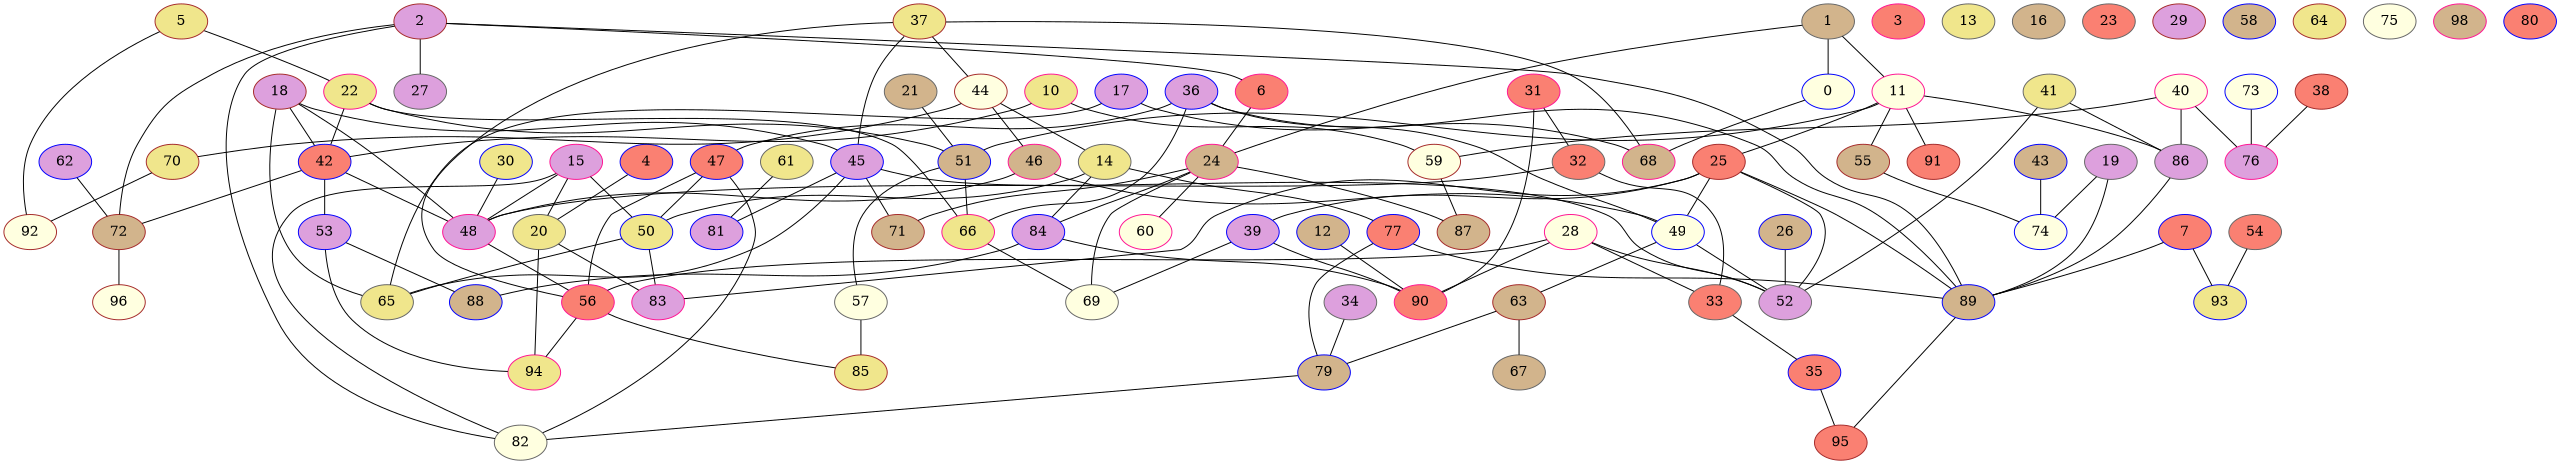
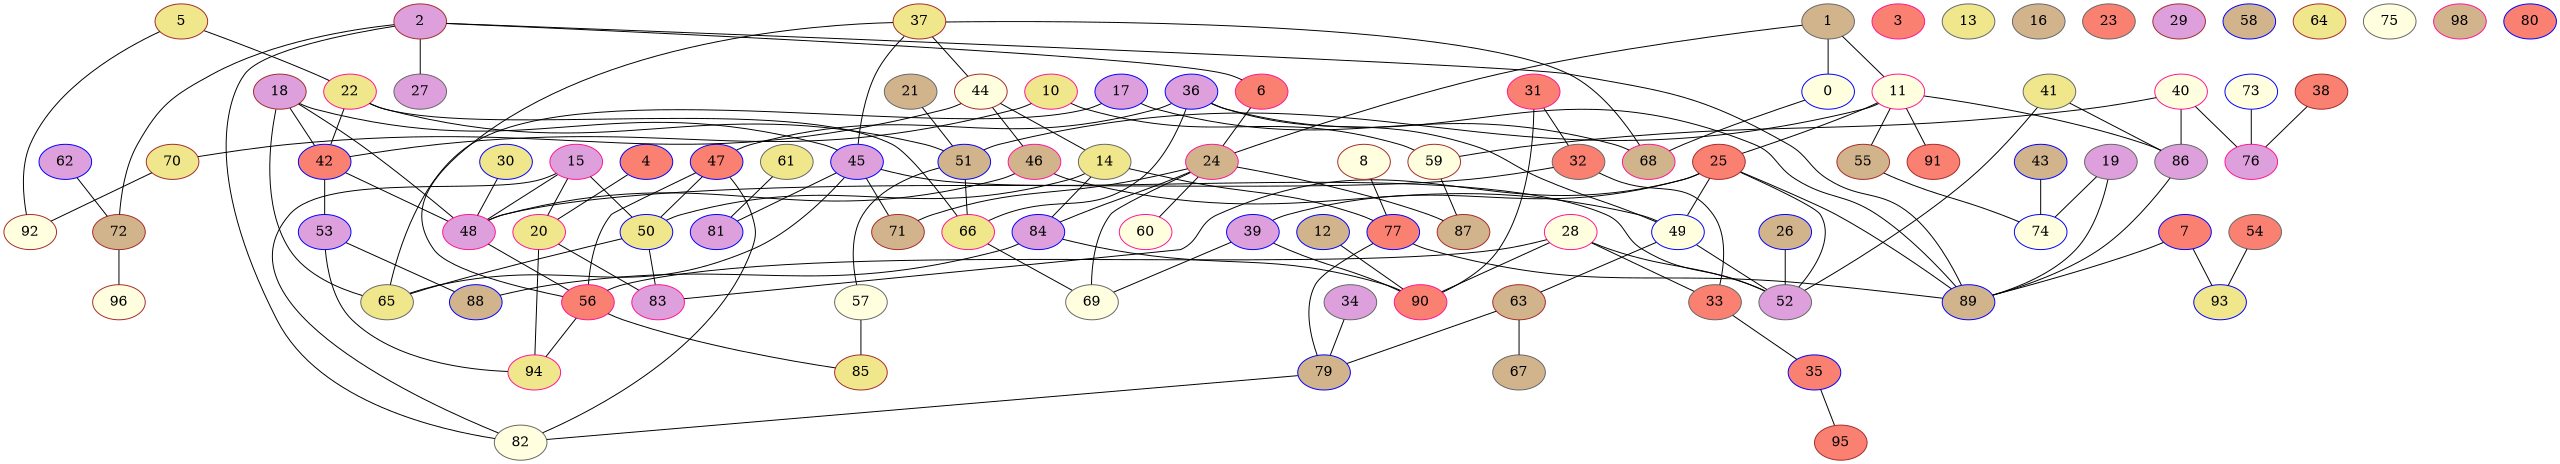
node "8": added
edge "42" -- "72": removed
node "20": color gray40 -> deeppink
edge "89" -- "95": removed
